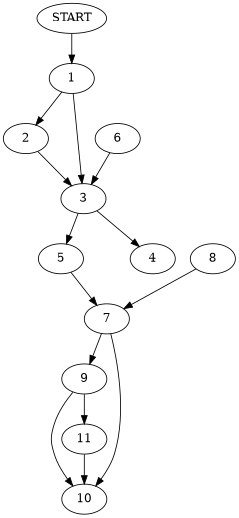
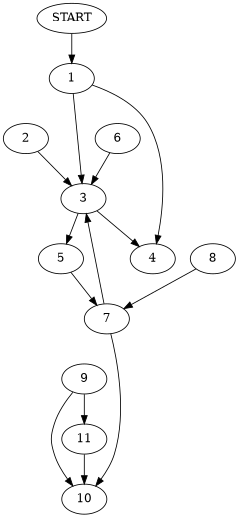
edge "1" -> "2": now "1" -> "4"
edge "7" -> "9": now "7" -> "3"
